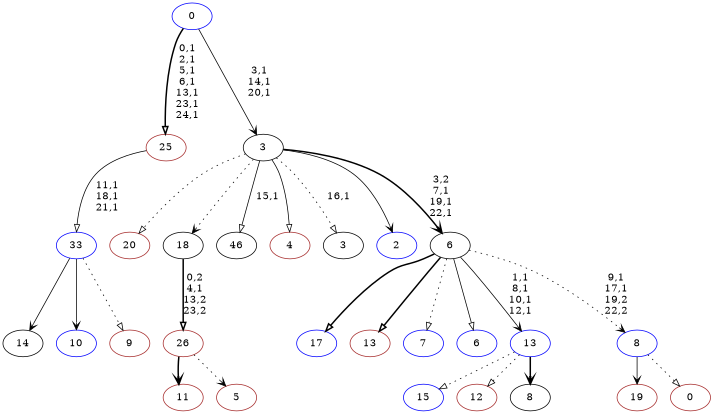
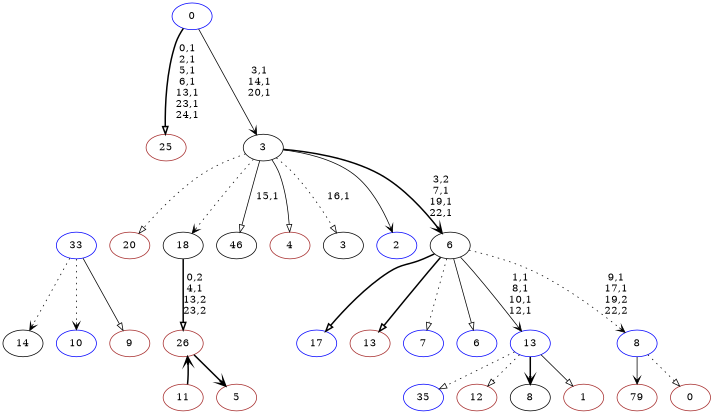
edge "25" -> "33": removed, label "11,1 18,1 21,1"
edge "33" -> "14": style solid -> dotted
edge "33" -> "10": style solid -> dotted
edge "33" -> "9": style dotted -> solid
edge "26" -> "11": reversed
edge "26" -> "5": style dotted -> bold
node "15": label "15" -> "35"
node "1": added
node "19": label "19" -> "79"
